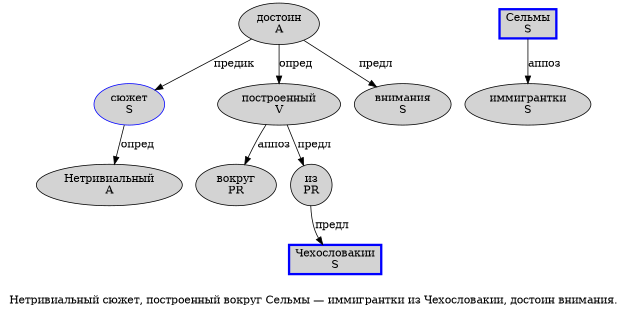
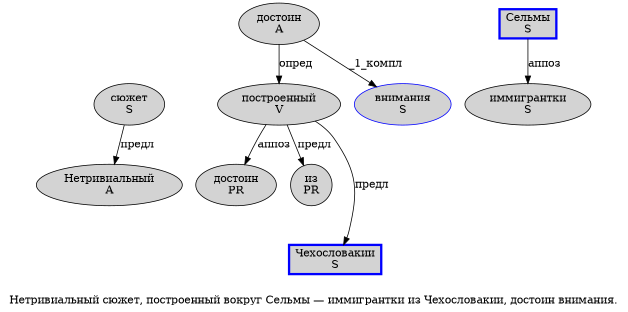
edge "достоин A" -> "сюжет S": removed, label "предик"
edge "достоин A" -> "внимания S": label "предл" -> "_1_компл"
node "сюжет S": color blue -> black
node "внимания S": color black -> blue
edge "сюжет S" -> "Нетривиальный A": label "опред" -> "предл"
node "вокруг PR": label "вокруг PR" -> "достоин PR"
edge "из PR" -> "Чехословакии S": now "построенный V" -> "Чехословакии S"
